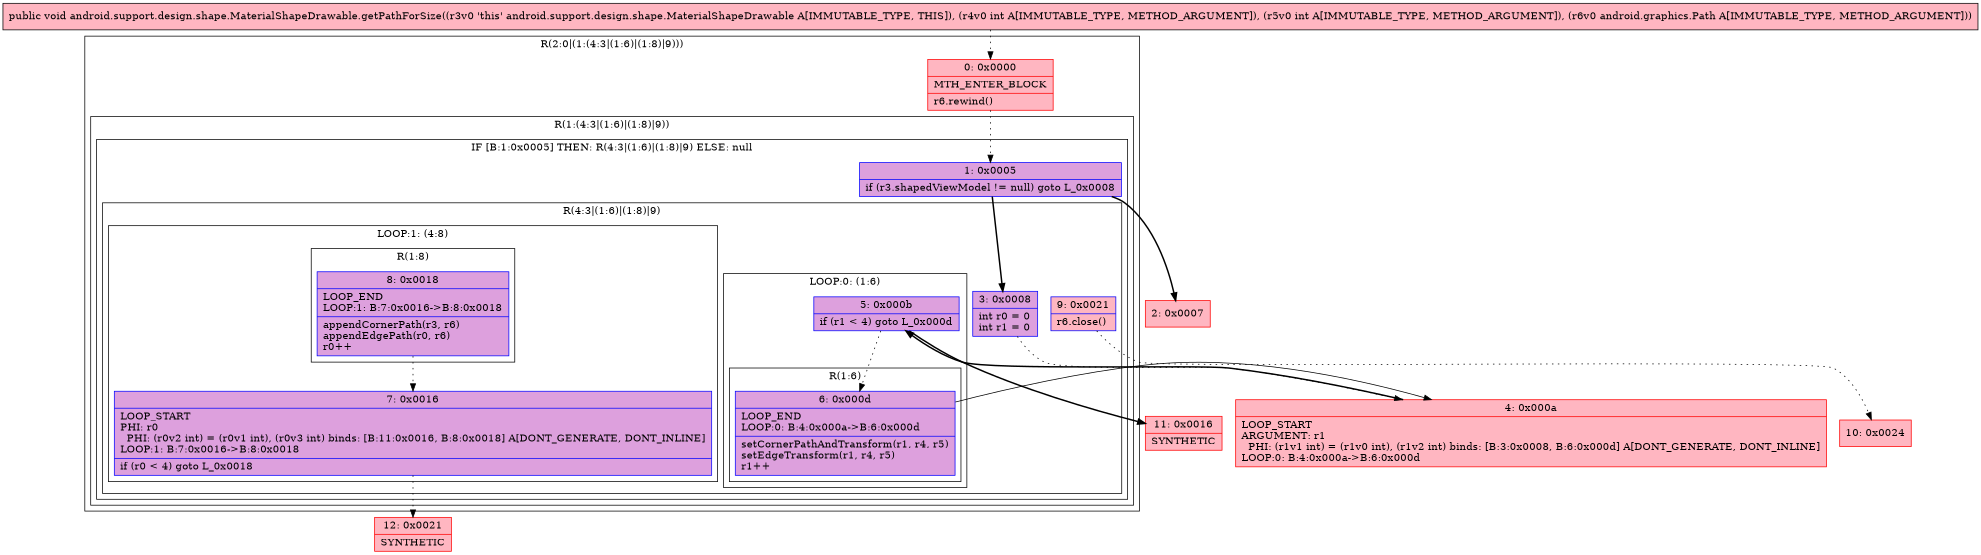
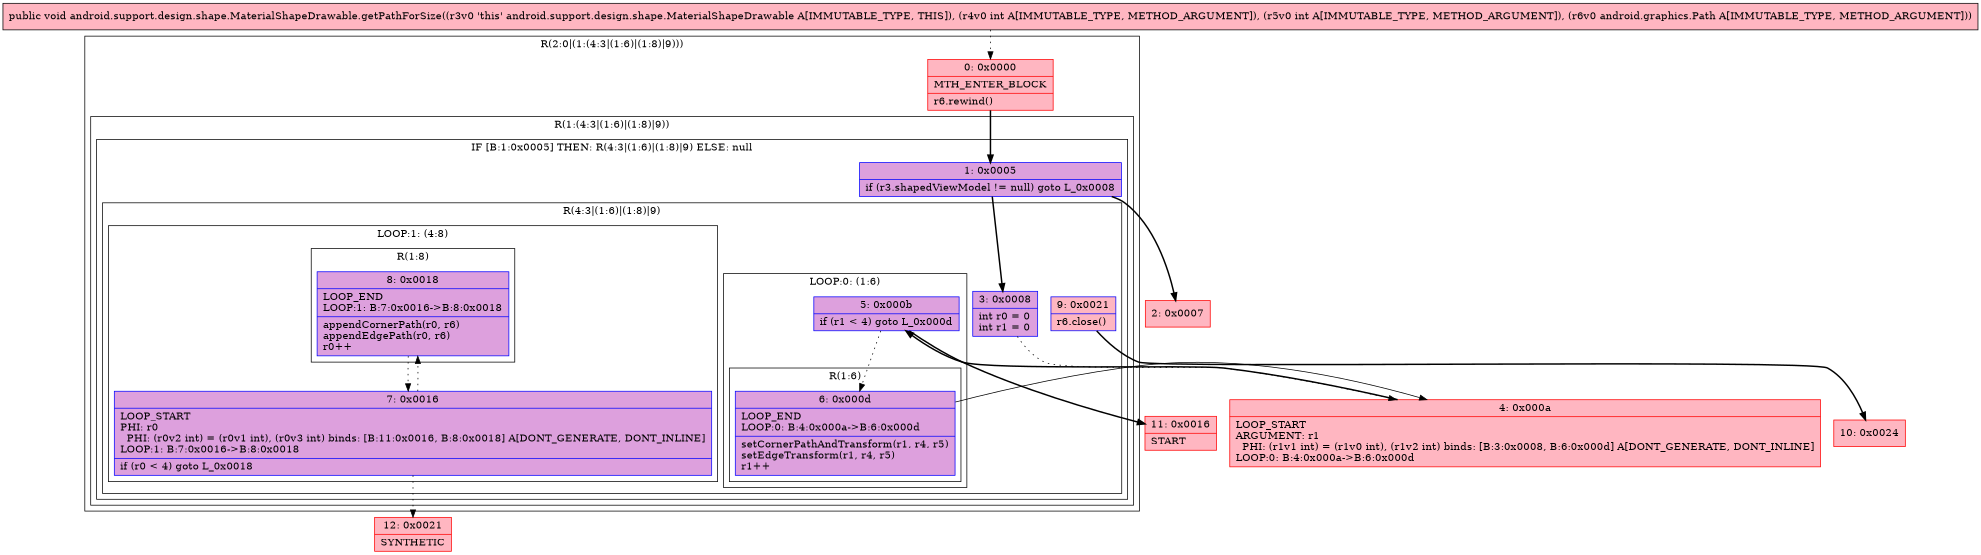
edge "0: 0x0000" -> "1: 0x0005": style dotted -> bold
node "8: 0x0018": text "appendCornerPath(r3, r6)" -> "appendCornerPath(r0, r6)"
edge "9: 0x0021" -> "10: 0x0024": style dotted -> bold
edge "7: 0x0016" -> "8: 0x0018": added
node "11: 0x0016": text "SYNTHETIC" -> "START"
